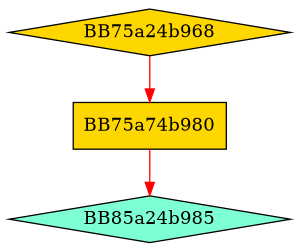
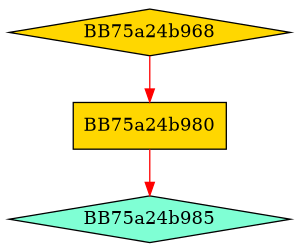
node "BB75a74b980": label "BB75a74b980" -> "BB75a24b980"
node "BB85a24b985": label "BB85a24b985" -> "BB75a24b985"
